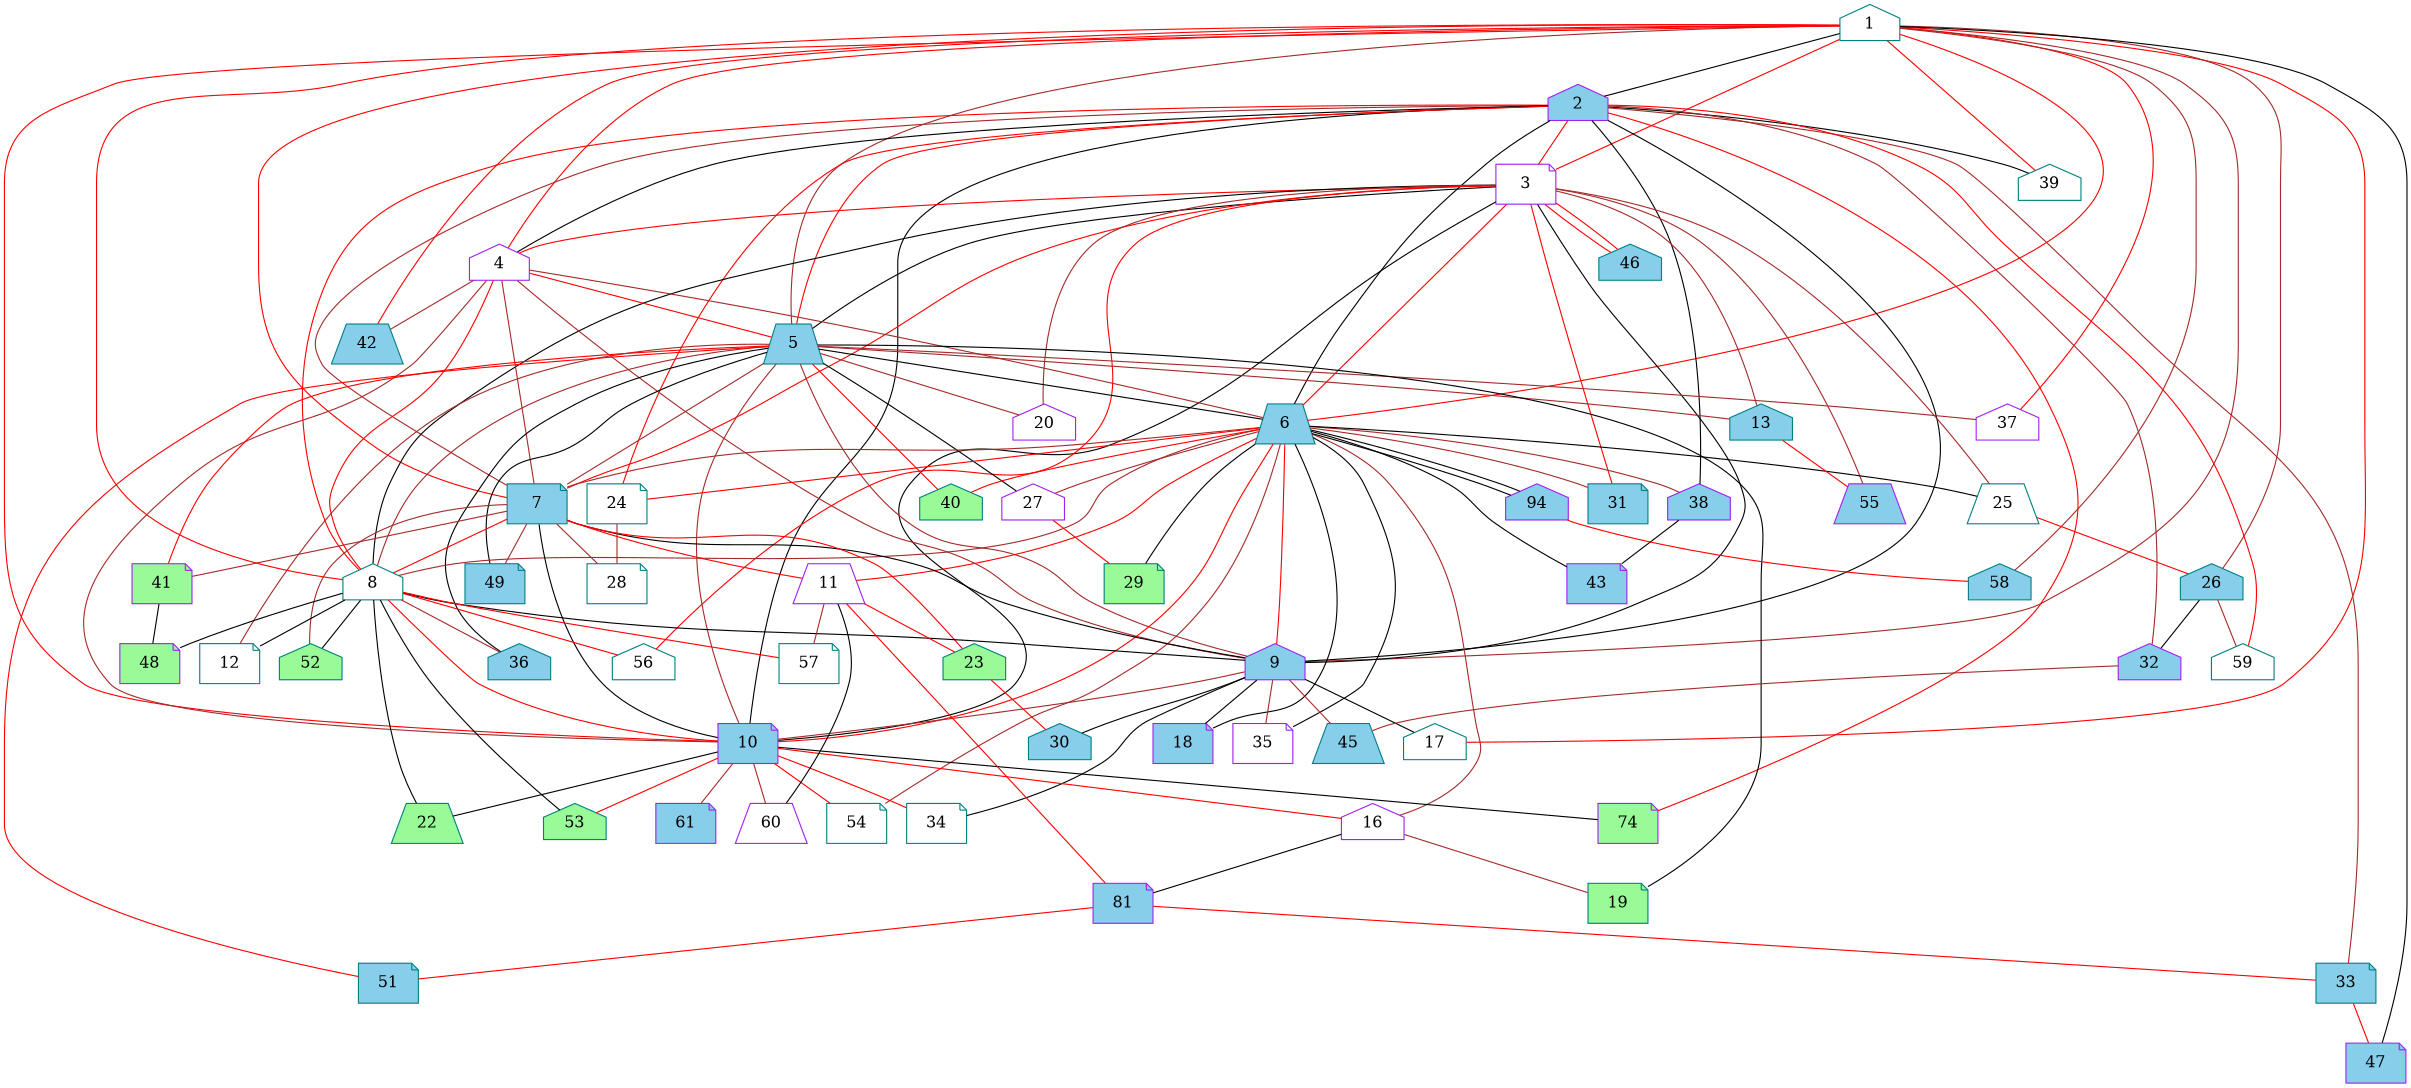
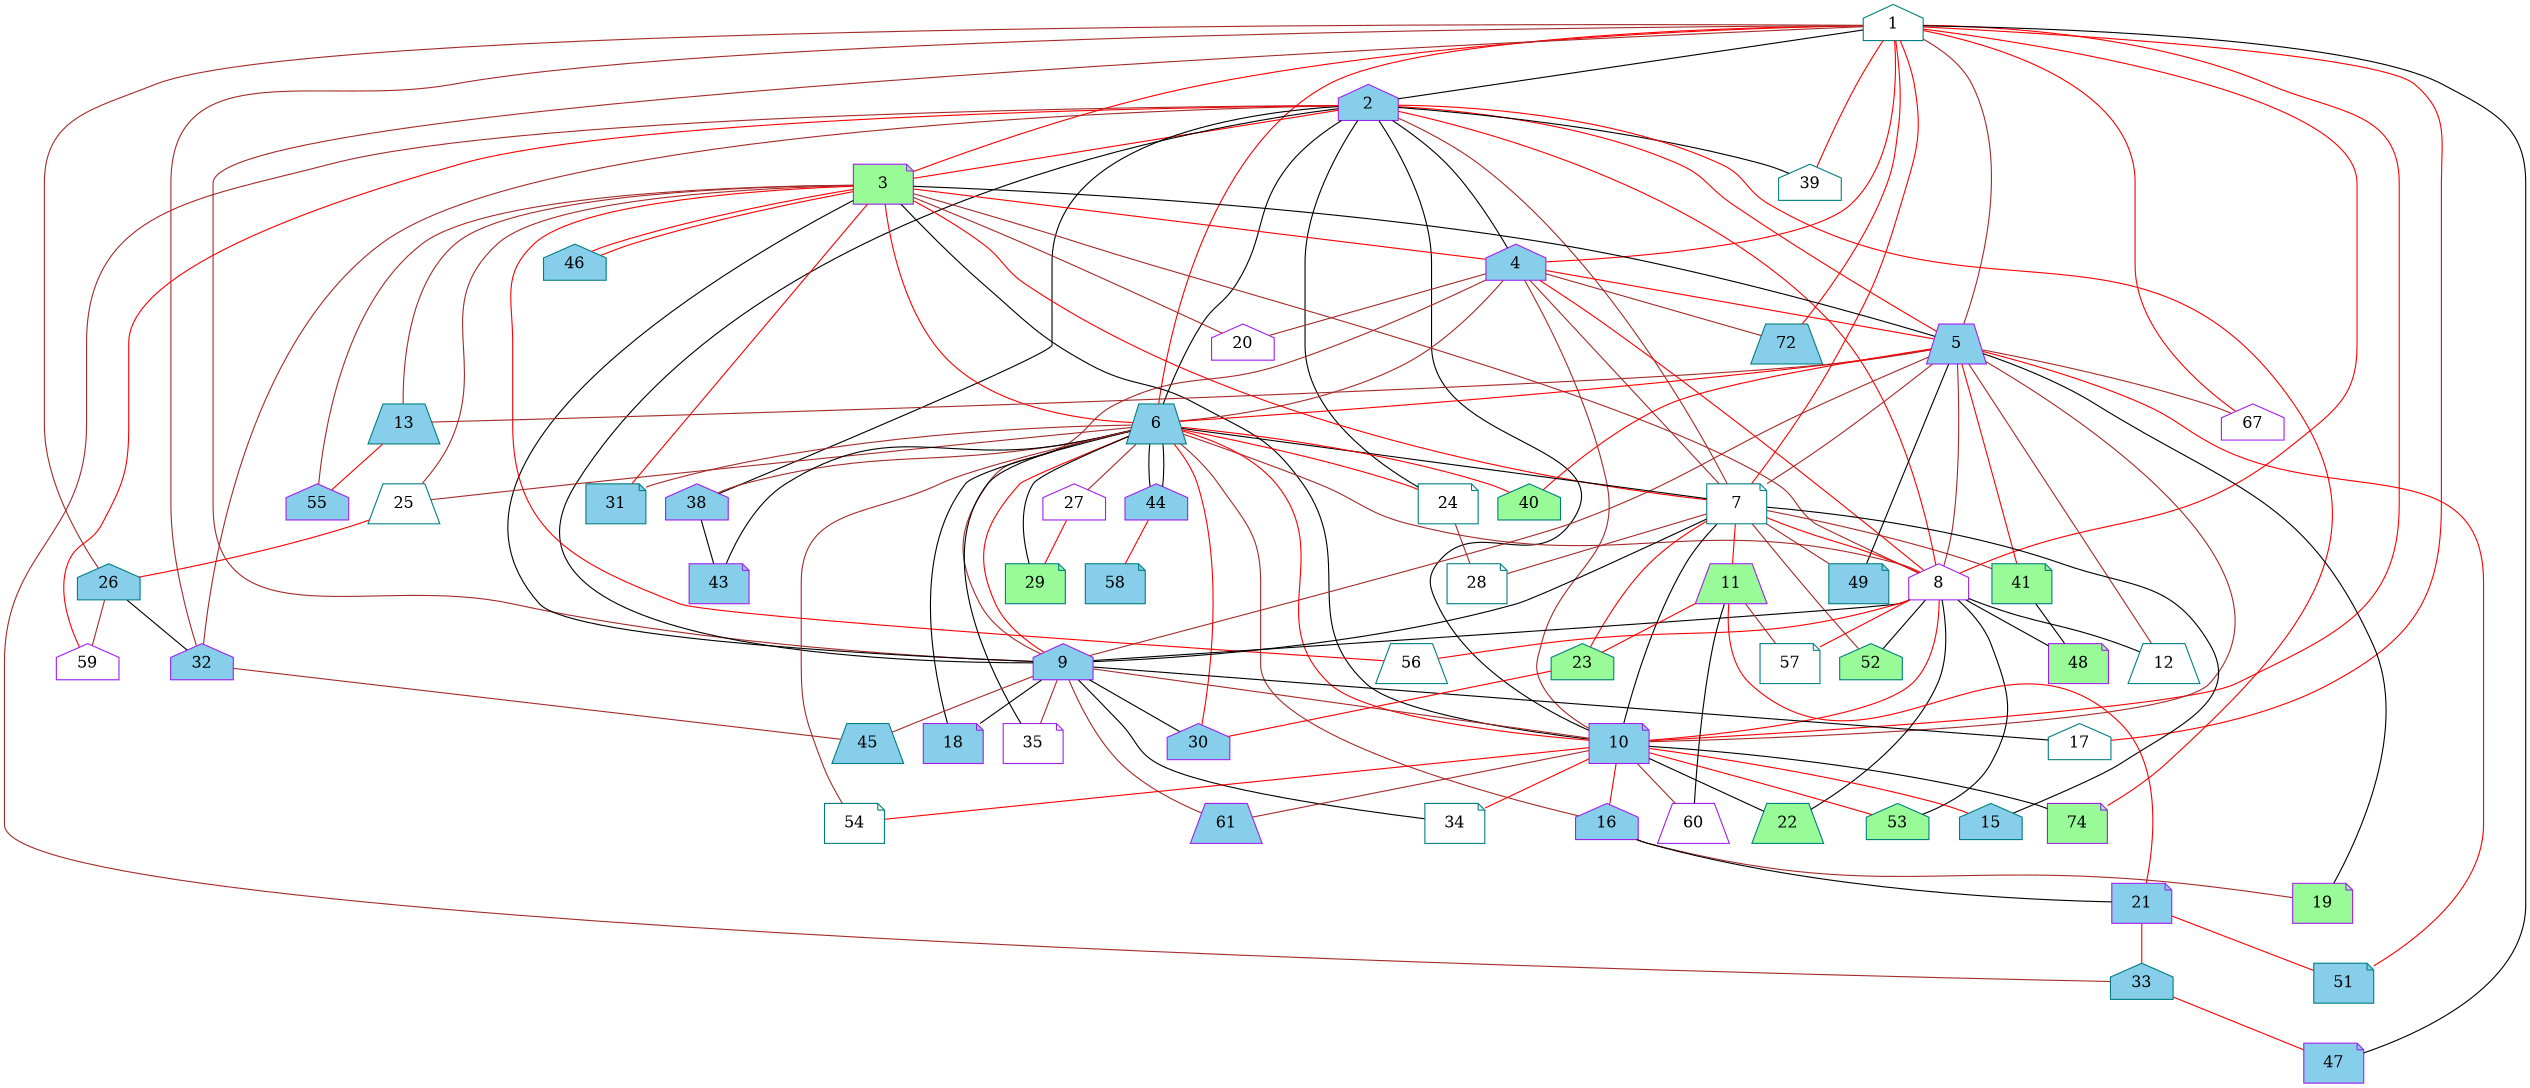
edge "2" -- "24": color red -> black
node "3": fillcolor white -> palegreen
edge "1" -- "58": now "1" -- "32"
edge "3" -- "8": color black -> brown
node "4": fillcolor white -> skyblue
node "42": label "42" -> "72"
node "5": color teal -> purple
edge "5" -- "6": color black -> red
edge "5" -- "20": now "4" -- "20"
node "13": shape house -> trapezium
node "37": label "37" -> "67"
edge "5" -- "27": removed
edge "6" -- "7": color brown -> black
edge "6" -- "25": color black -> brown
node "7": fillcolor skyblue -> white
node "94": label "94" -> "44"
node "55": shape trapezium -> house
edge "6" -- "11": now "6" -- "30"
node "41": color purple -> teal
node "8": color teal -> purple
node "11": fillcolor white -> palegreen
node "58": shape house -> note
node "12": shape note -> trapezium
node "36": removed
node "56": shape house -> trapezium
node "59": color teal -> purple
node "30": color teal -> purple
edge "9" -- "61": added
node "61": shape note -> trapezium
node "16": fillcolor white -> skyblue
node "15": added
node "81": label "81" -> "21"
node "19": color teal -> purple
node "33": shape note -> house
